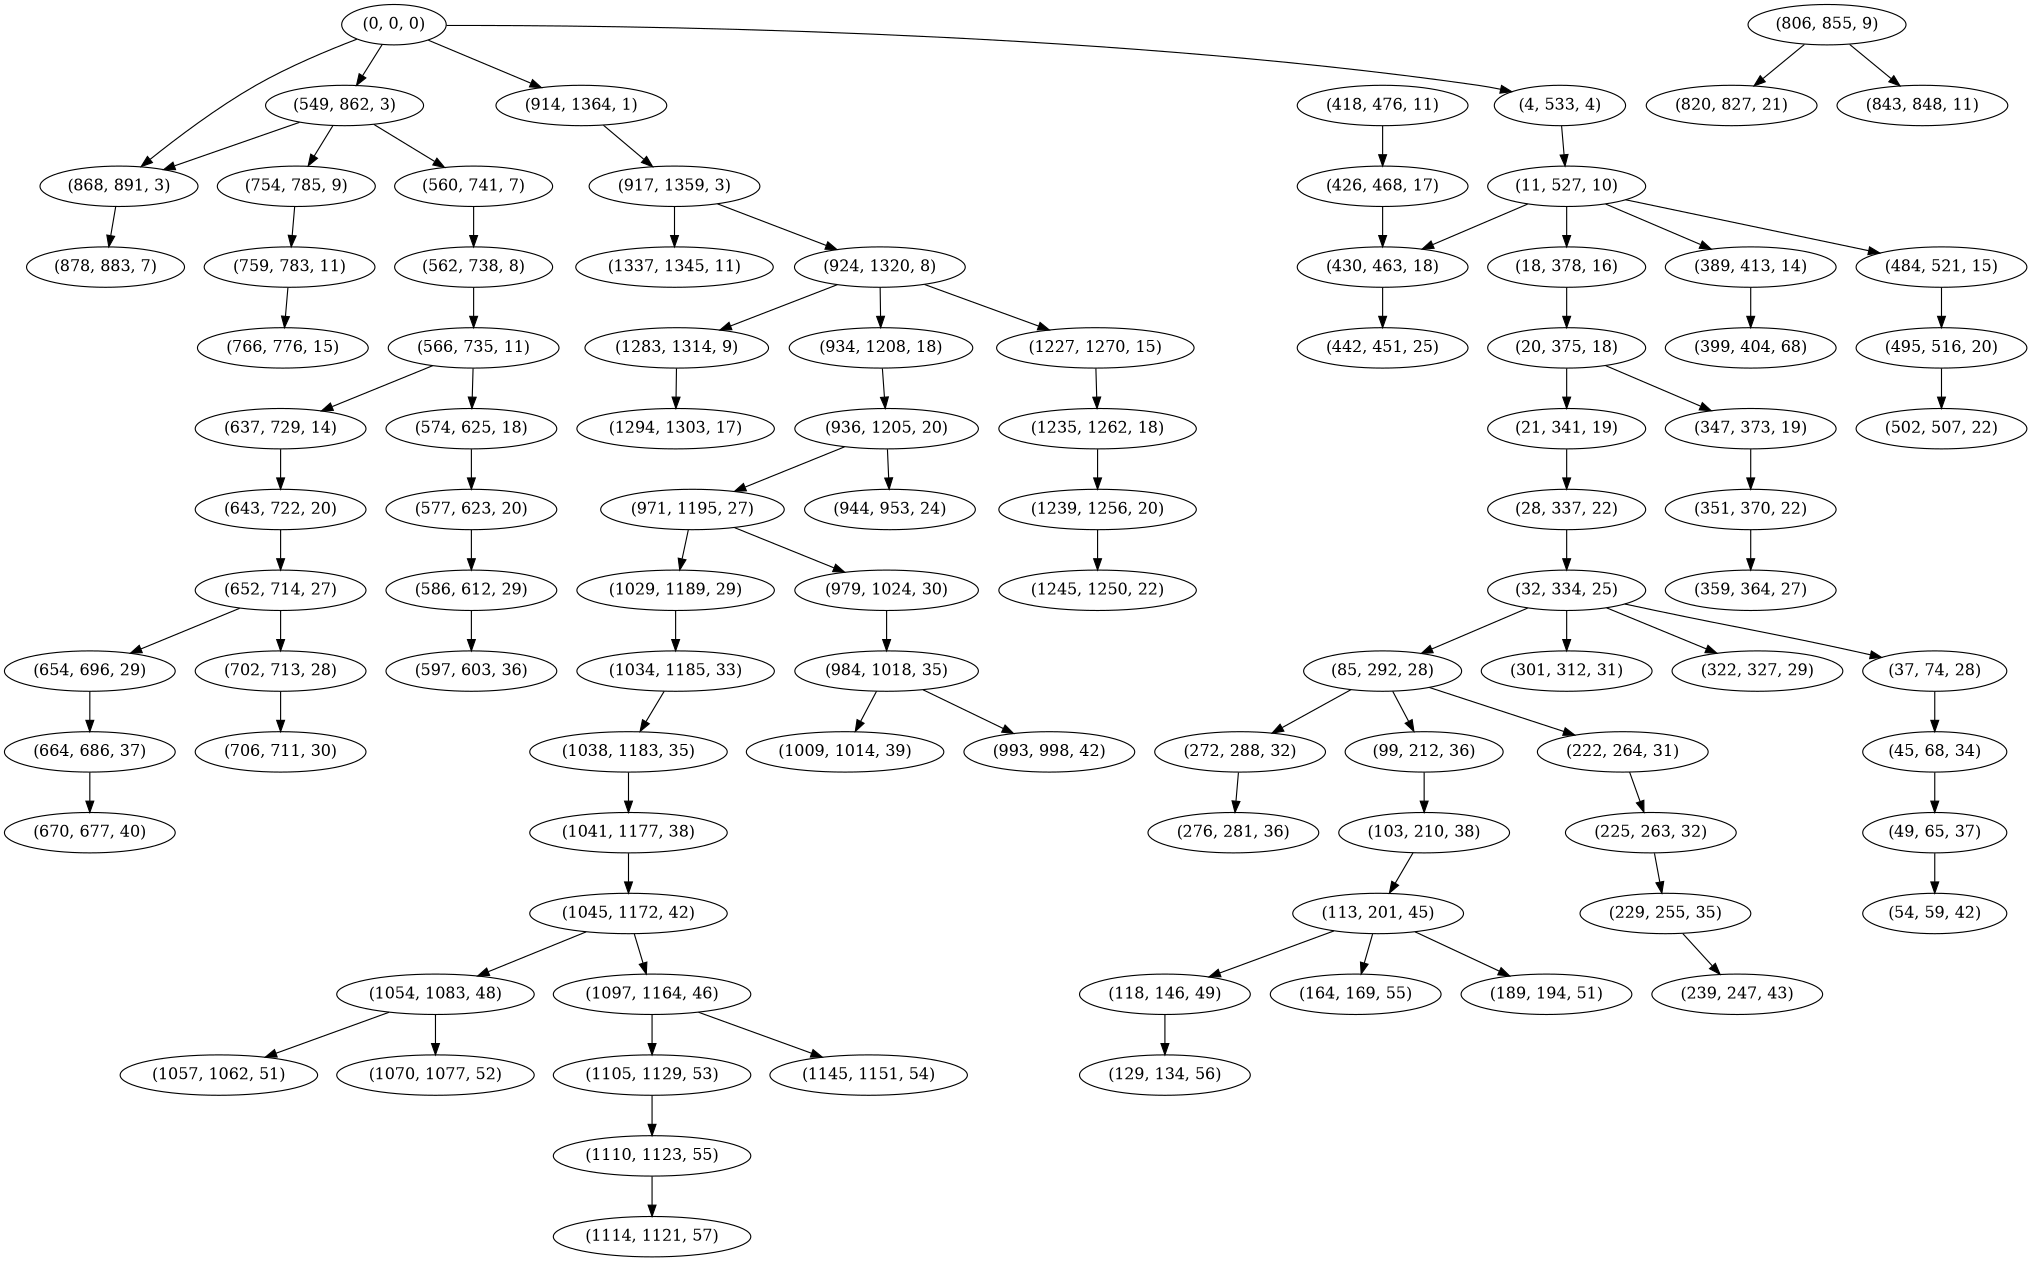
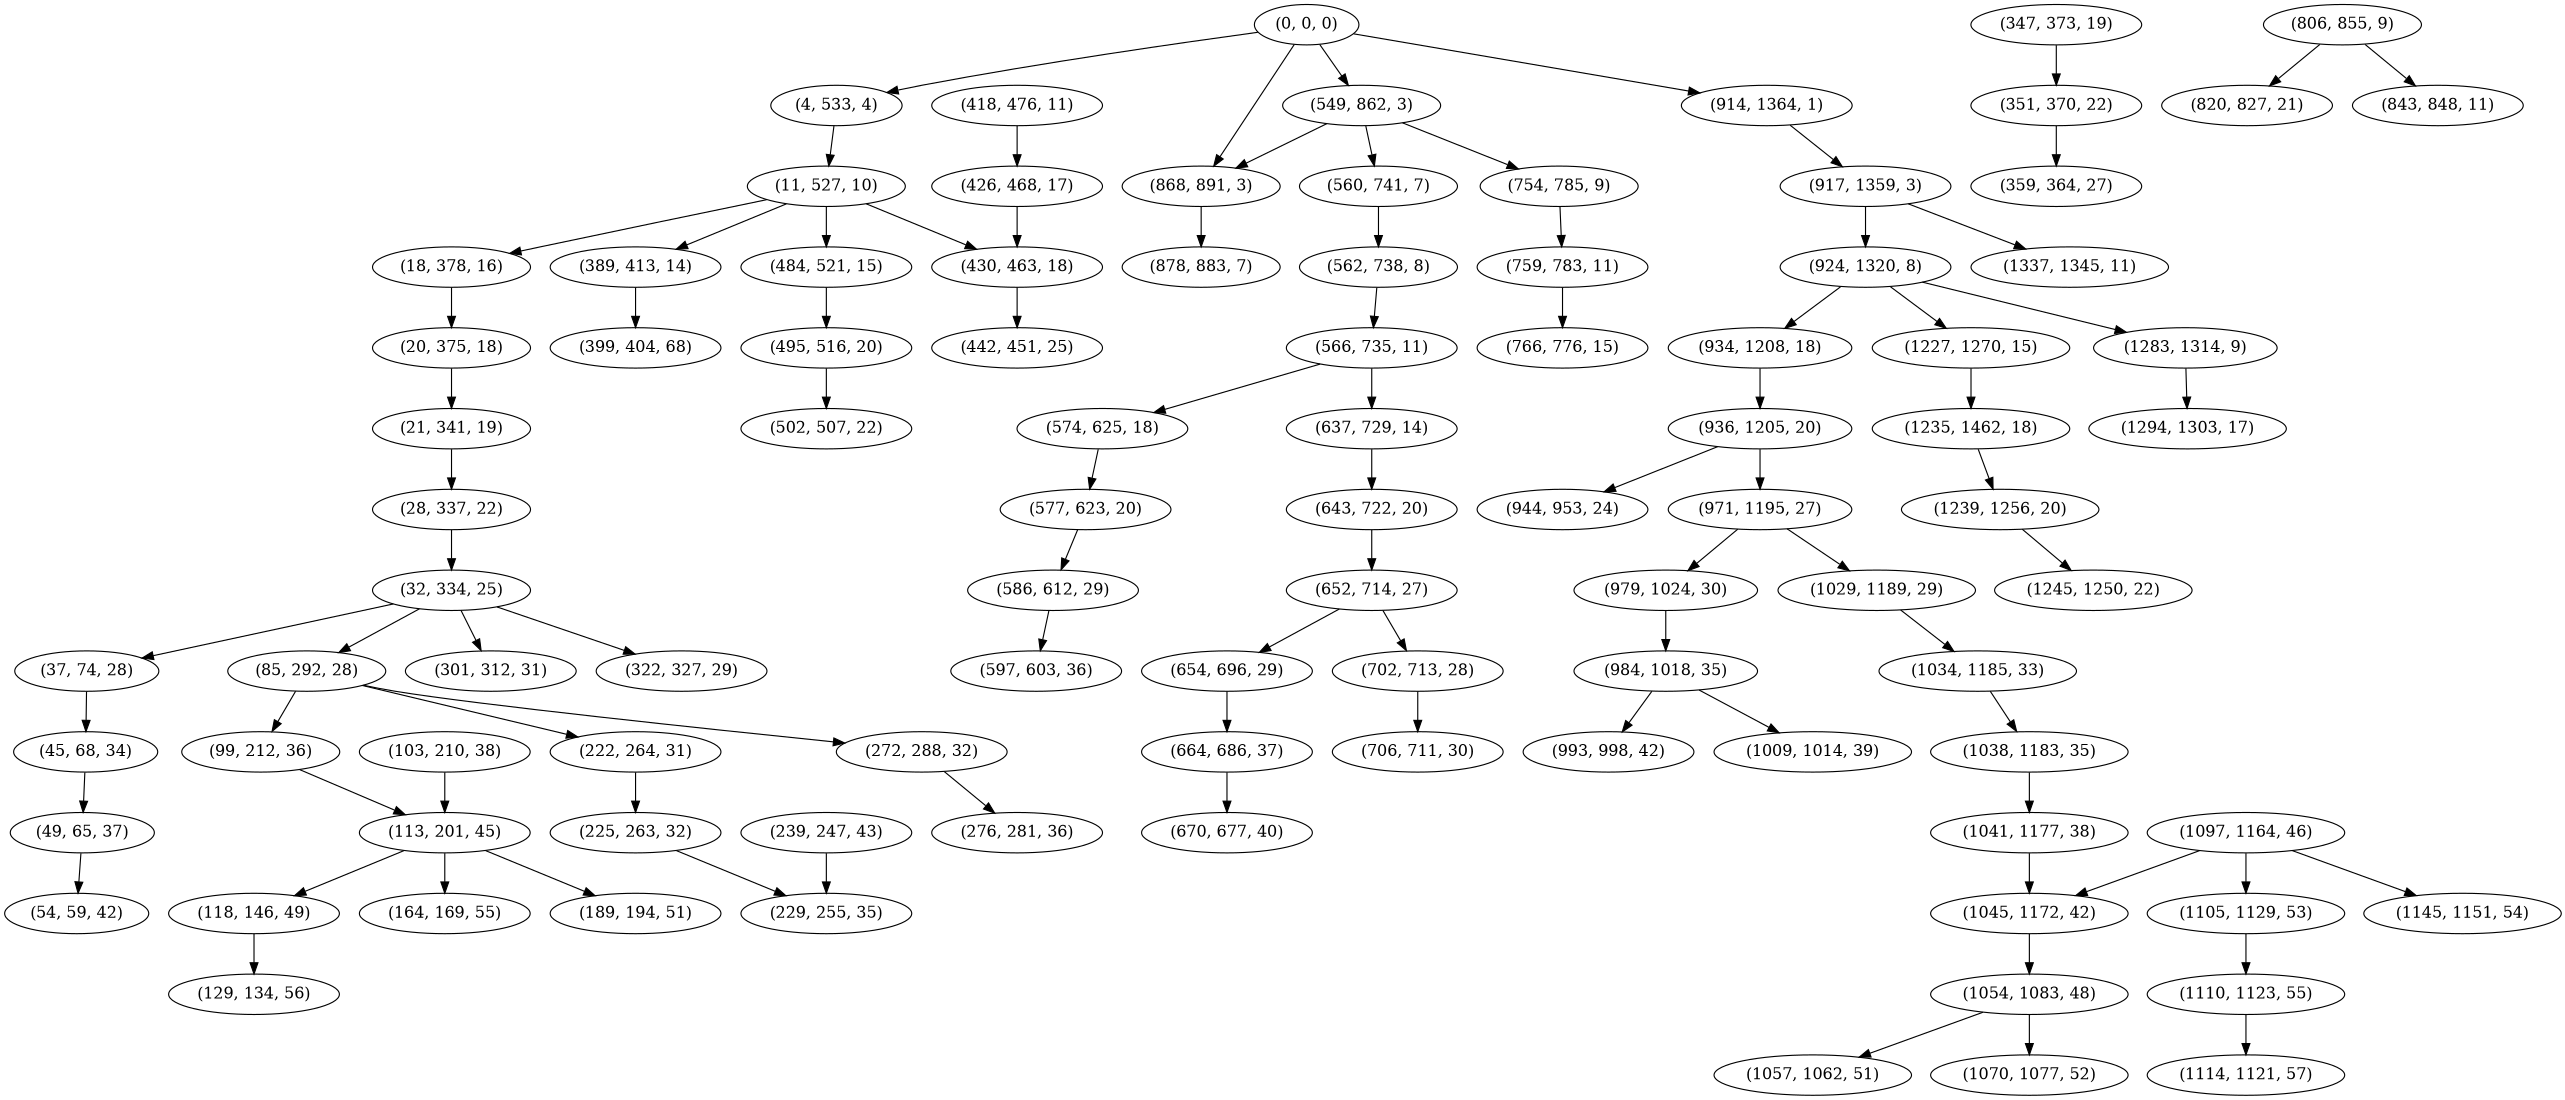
edge "(20, 375, 18)" -> "(347, 373, 19)": removed
node "(1235, 1262, 18)": label "(1235, 1262, 18)" -> "(1235, 1462, 18)"
edge "(99, 212, 36)" -> "(103, 210, 38)": now "(99, 212, 36)" -> "(113, 201, 45)"
edge "(1045, 1172, 42)" -> "(1097, 1164, 46)": reversed
edge "(229, 255, 35)" -> "(239, 247, 43)": reversed
